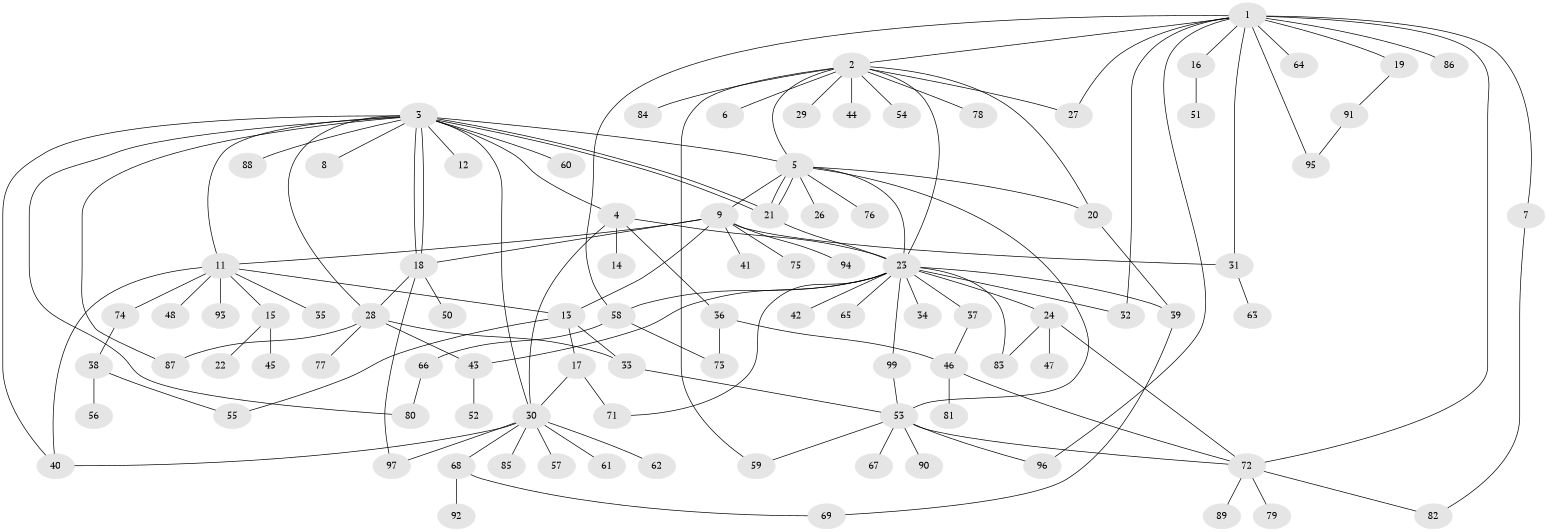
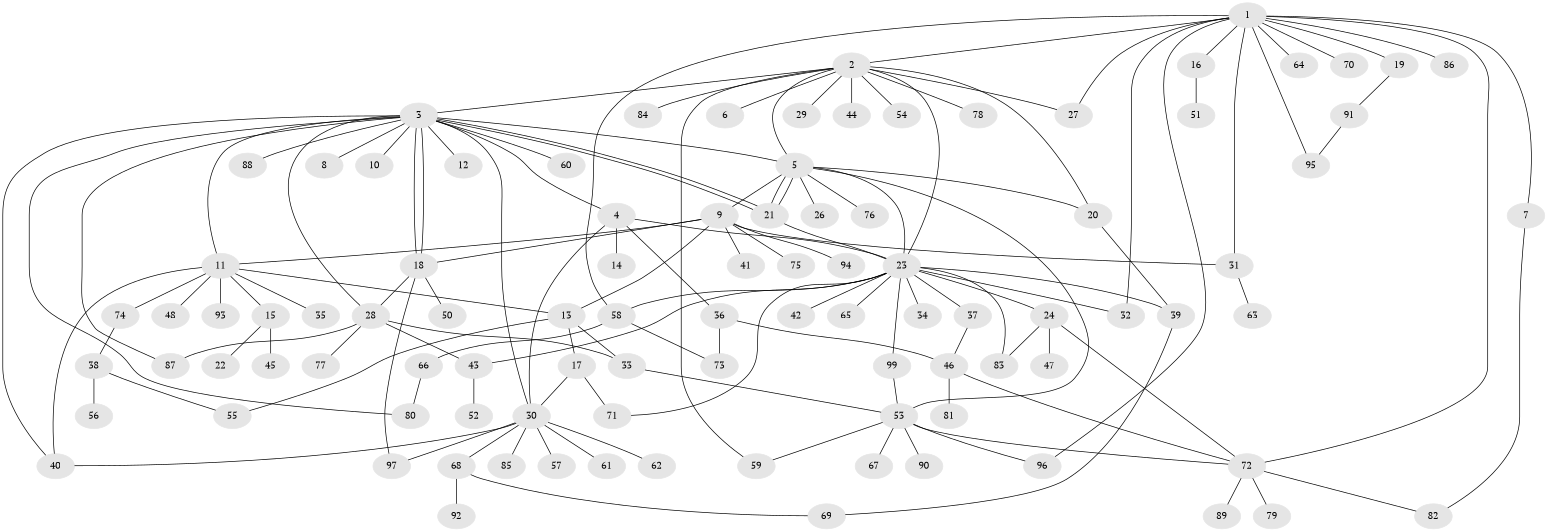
node "70": added
edge "2" -- "3": added
node "10": added
